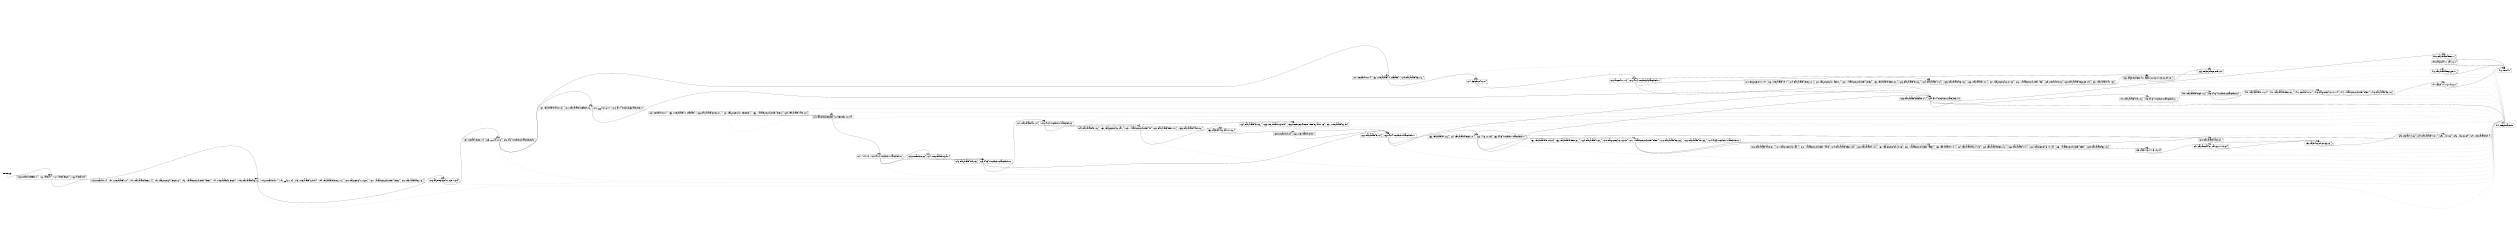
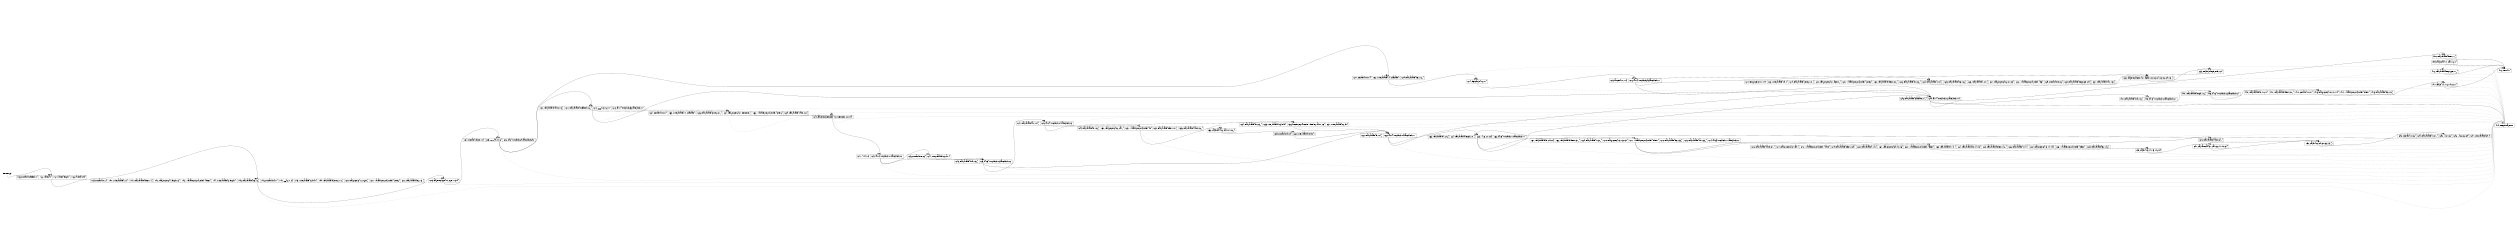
edge "1810: read-variable['value',v15,-]" -> "1834: constant[true,v17]": added
